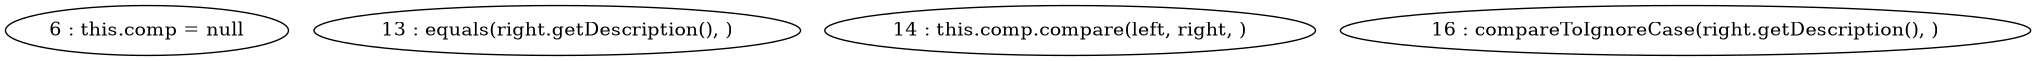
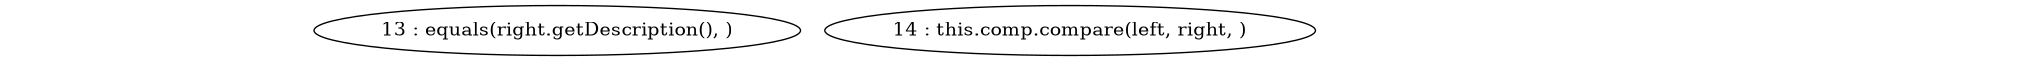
node "6 : this.comp = null": removed
node "16 : compareToIgnoreCase(right.getDescription(), )": removed
